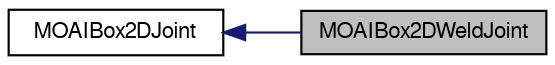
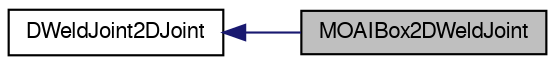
node "MOAIBox2DJoint": label "MOAIBox2DJoint" -> "DWeldJoint2DJoint"
